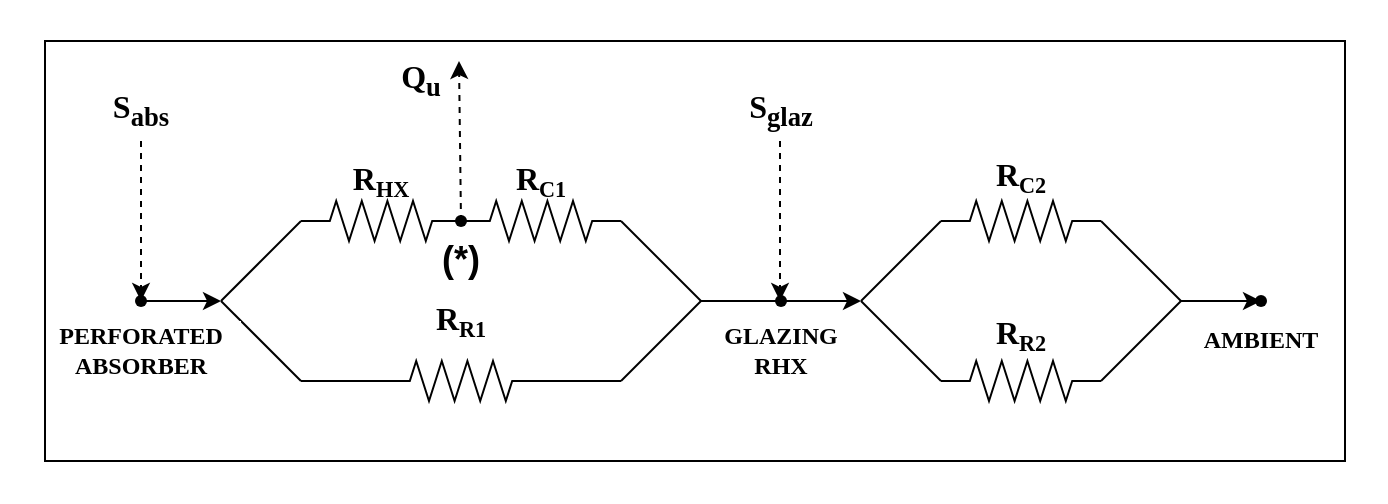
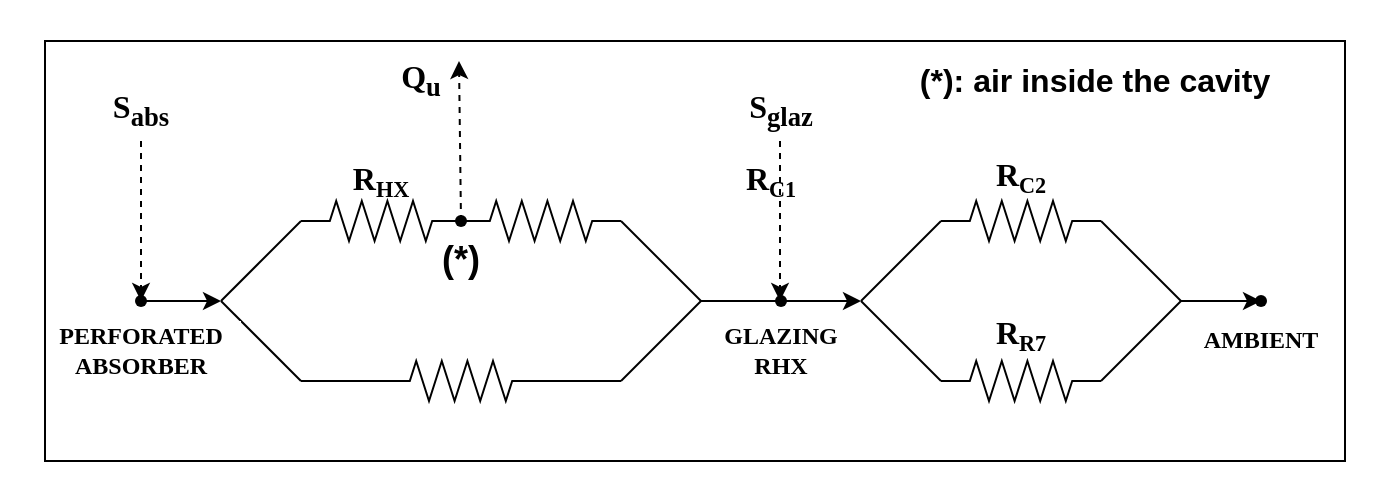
node "(*): air inside the cavity": added
node "RC1": moved (541, 181) -> (771, 181)
node "RR1": removed
node "RR2": label "RR2" -> "RR7"
